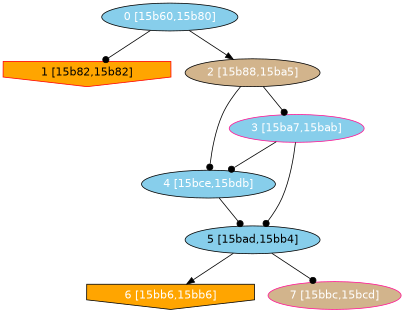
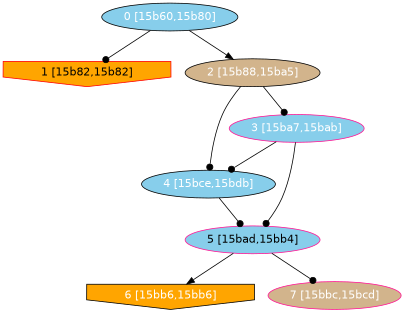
node "5 [15bad,15bb4]": color black -> deeppink
